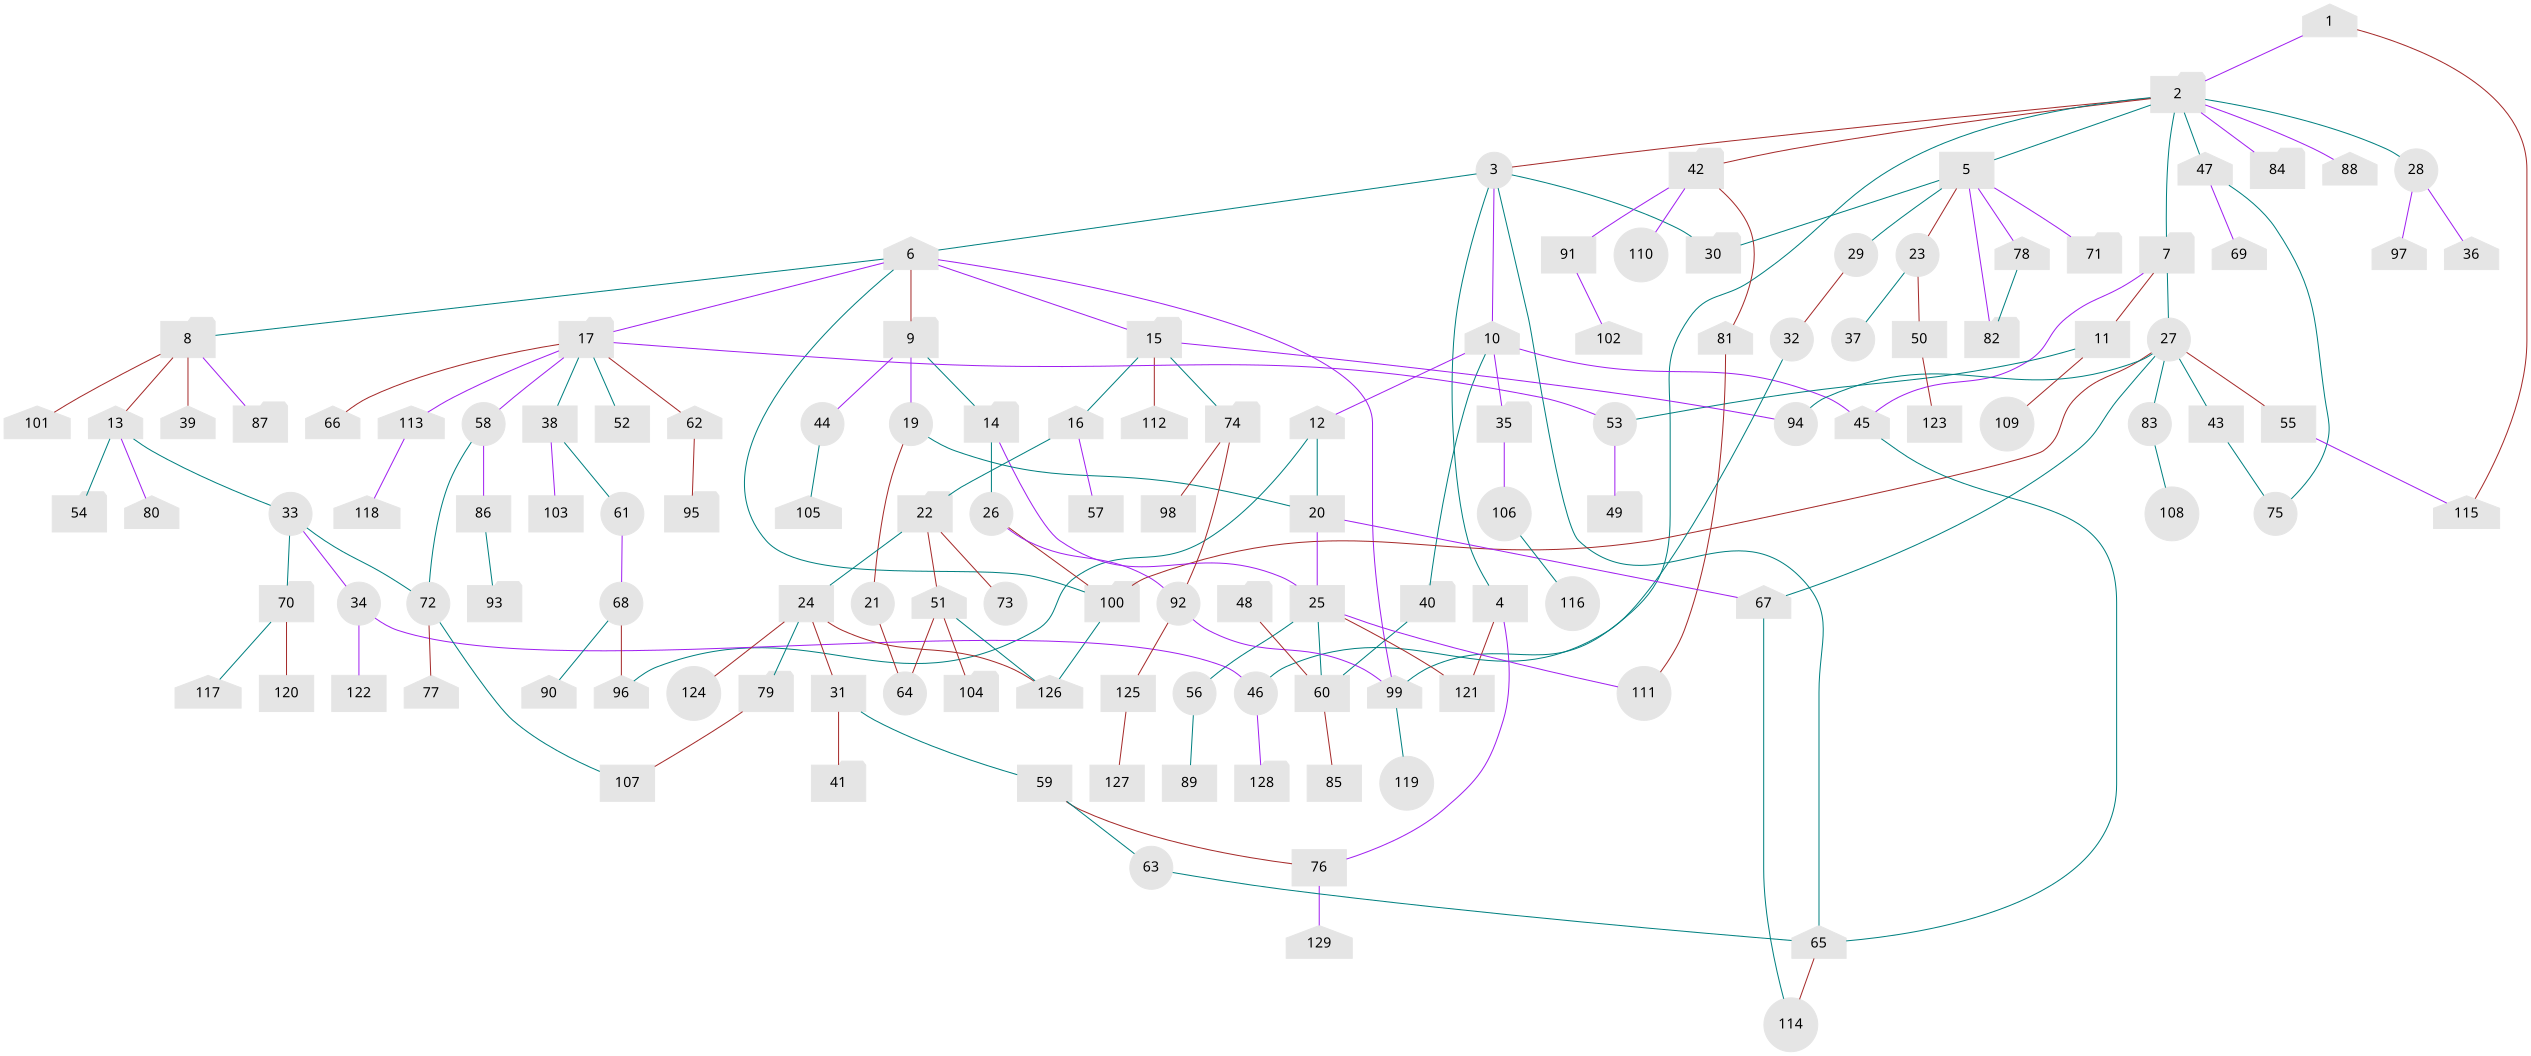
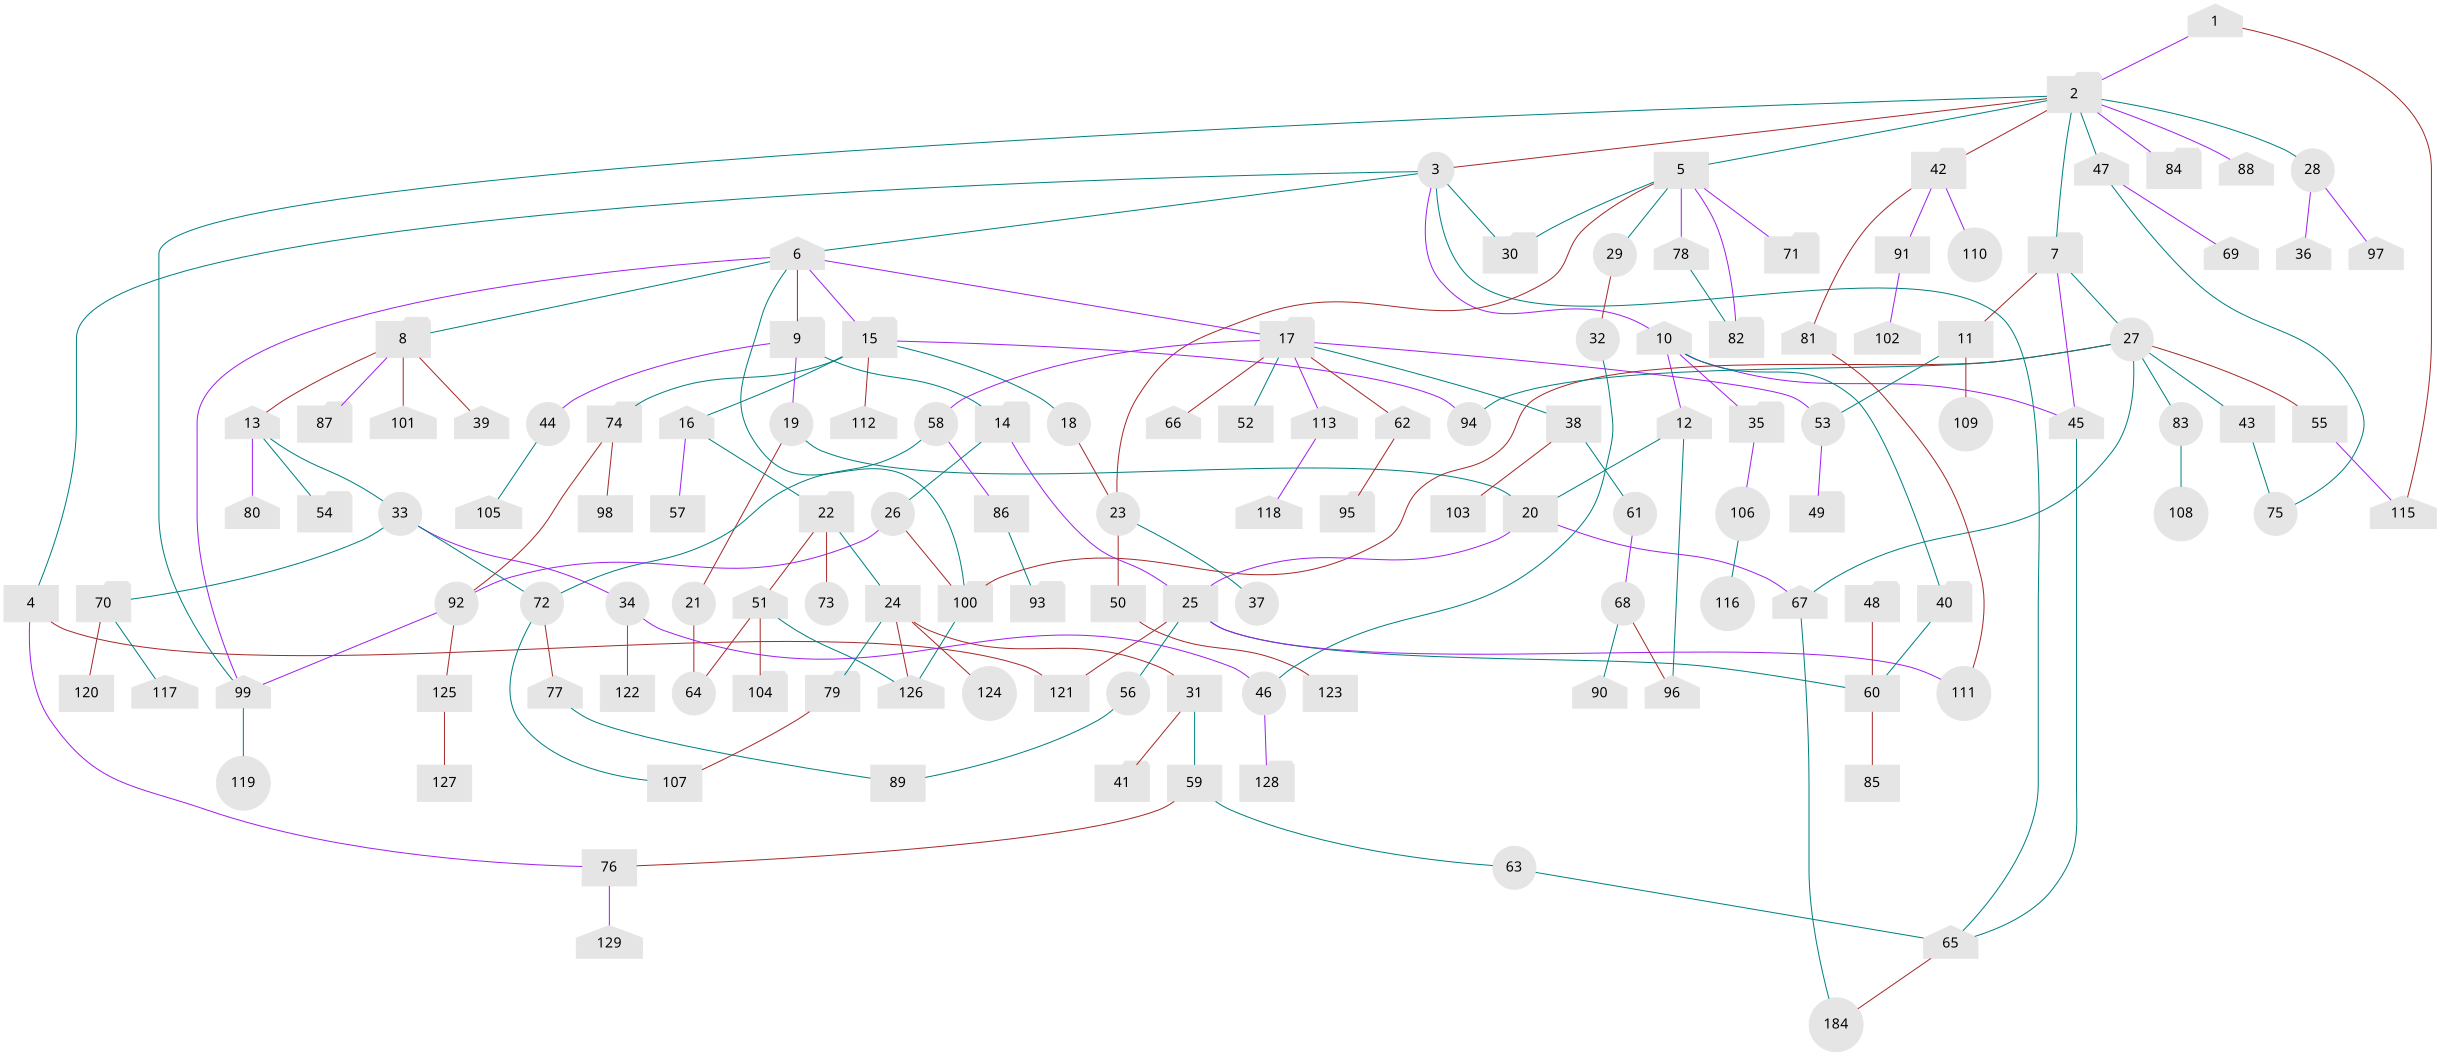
node "18": added
edge "38" -- "103": color purple -> brown
edge "77" -- "89": added
node "114": label "114" -> "184"
